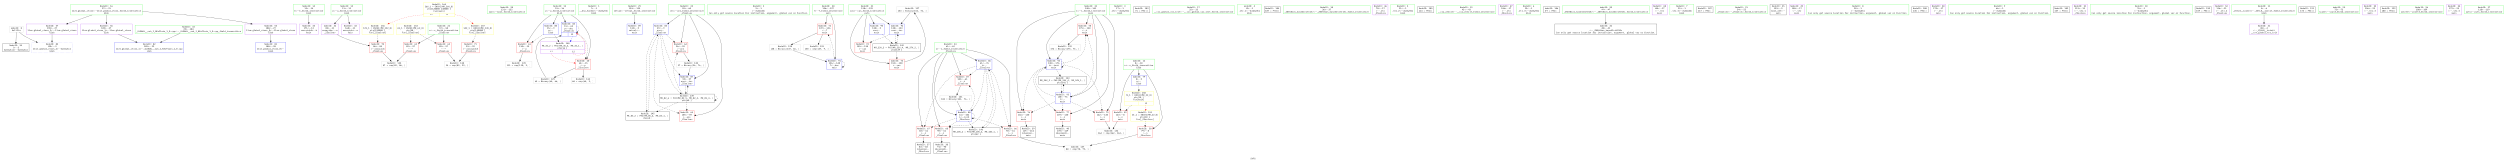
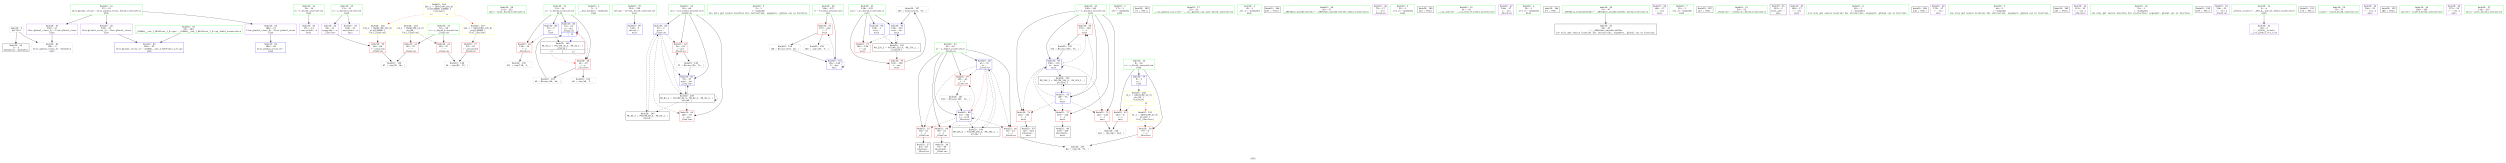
node "NodeID: 140": color purple -> black
edge "NodeID: 86" -> "NodeID: 88": color black -> red
